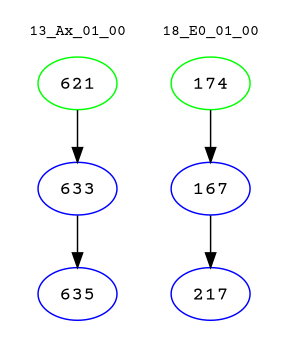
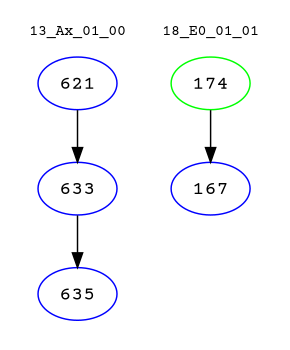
cluster "18_E0_01_00": label "18_E0_01_00" -> "18_E0_01_01"
node "621": color green -> blue
node "217": removed
